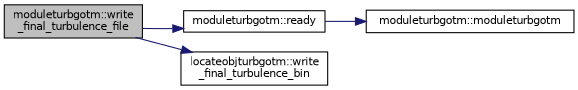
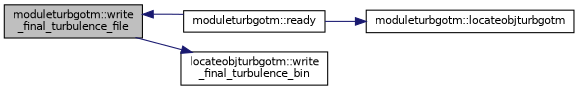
node "moduleturbgotm::moduleturbgotm": label "moduleturbgotm::moduleturbgotm" -> "moduleturbgotm::locateobjturbgotm"
edge "moduleturbgotm::write _final_turbulence_file" -> "moduleturbgotm::ready": reversed
